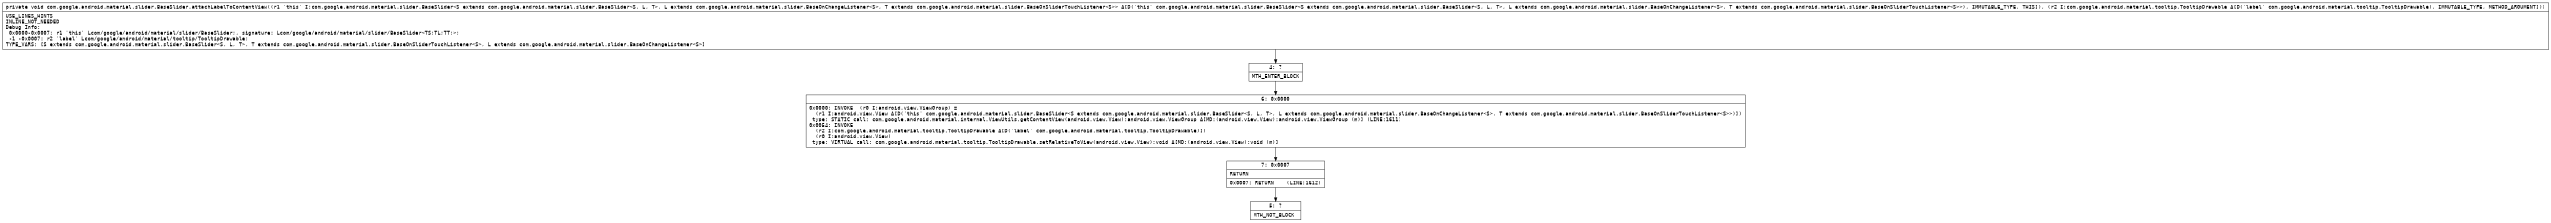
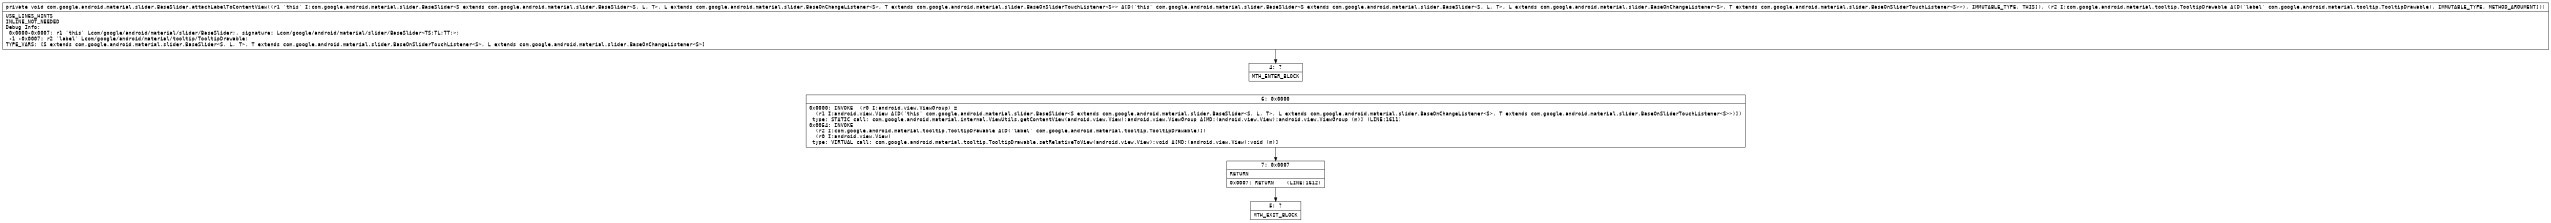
edge "4: ?" -> "6: 0x0000": removed
node "5: ?": text "MTH_NOT_BLOCK" -> "MTH_EXIT_BLOCK"
